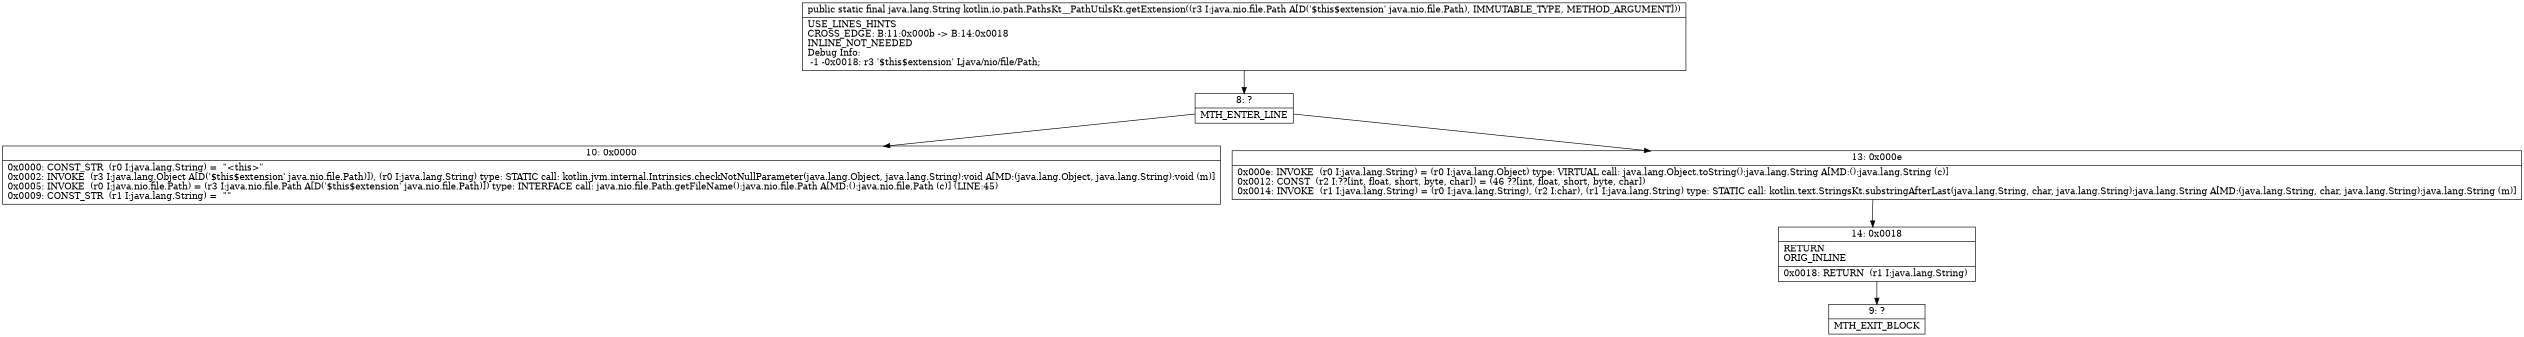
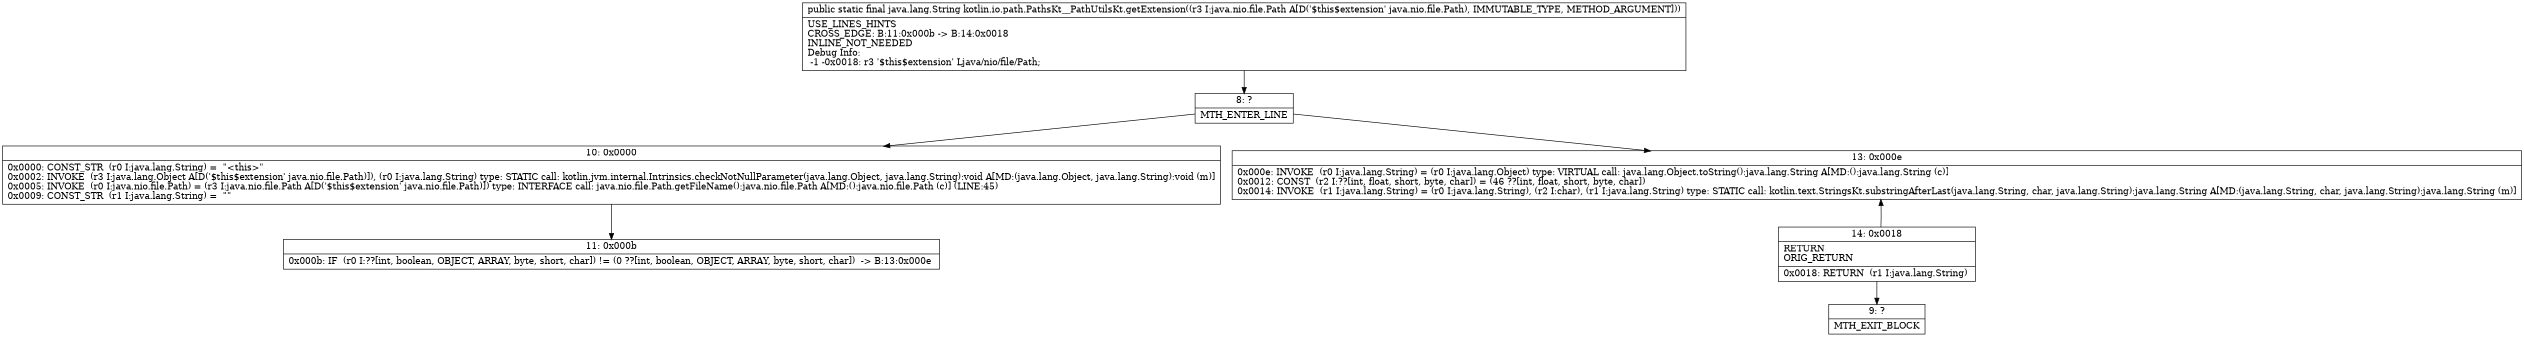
edge "13: 0x000e" -> "14: 0x0018": reversed
node "11: 0x000b": added
node "14: 0x0018": text "ORIG_INLINE" -> "ORIG_RETURN"
